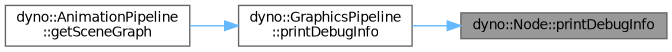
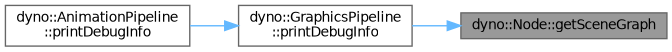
node "dyno::AnimationPipeline ::getSceneGraph": label "dyno::AnimationPipeline ::getSceneGraph" -> "dyno::AnimationPipeline ::printDebugInfo"
node "dyno::Node::printDebugInfo": label "dyno::Node::printDebugInfo" -> "dyno::Node::getSceneGraph"
